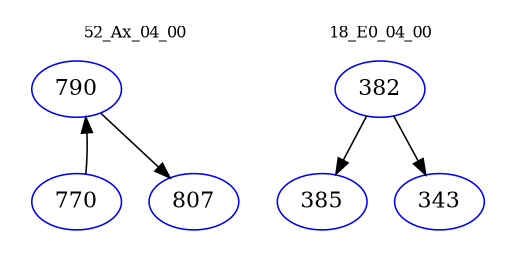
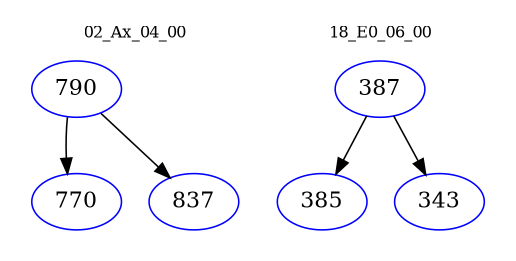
cluster "52_Ax_04_00": label "52_Ax_04_00" -> "02_Ax_04_00"
cluster "18_E0_04_00": label "18_E0_04_00" -> "18_E0_06_00"
node "382": label "382" -> "387"
edge "770" -> "790": reversed
node "807": label "807" -> "837"
